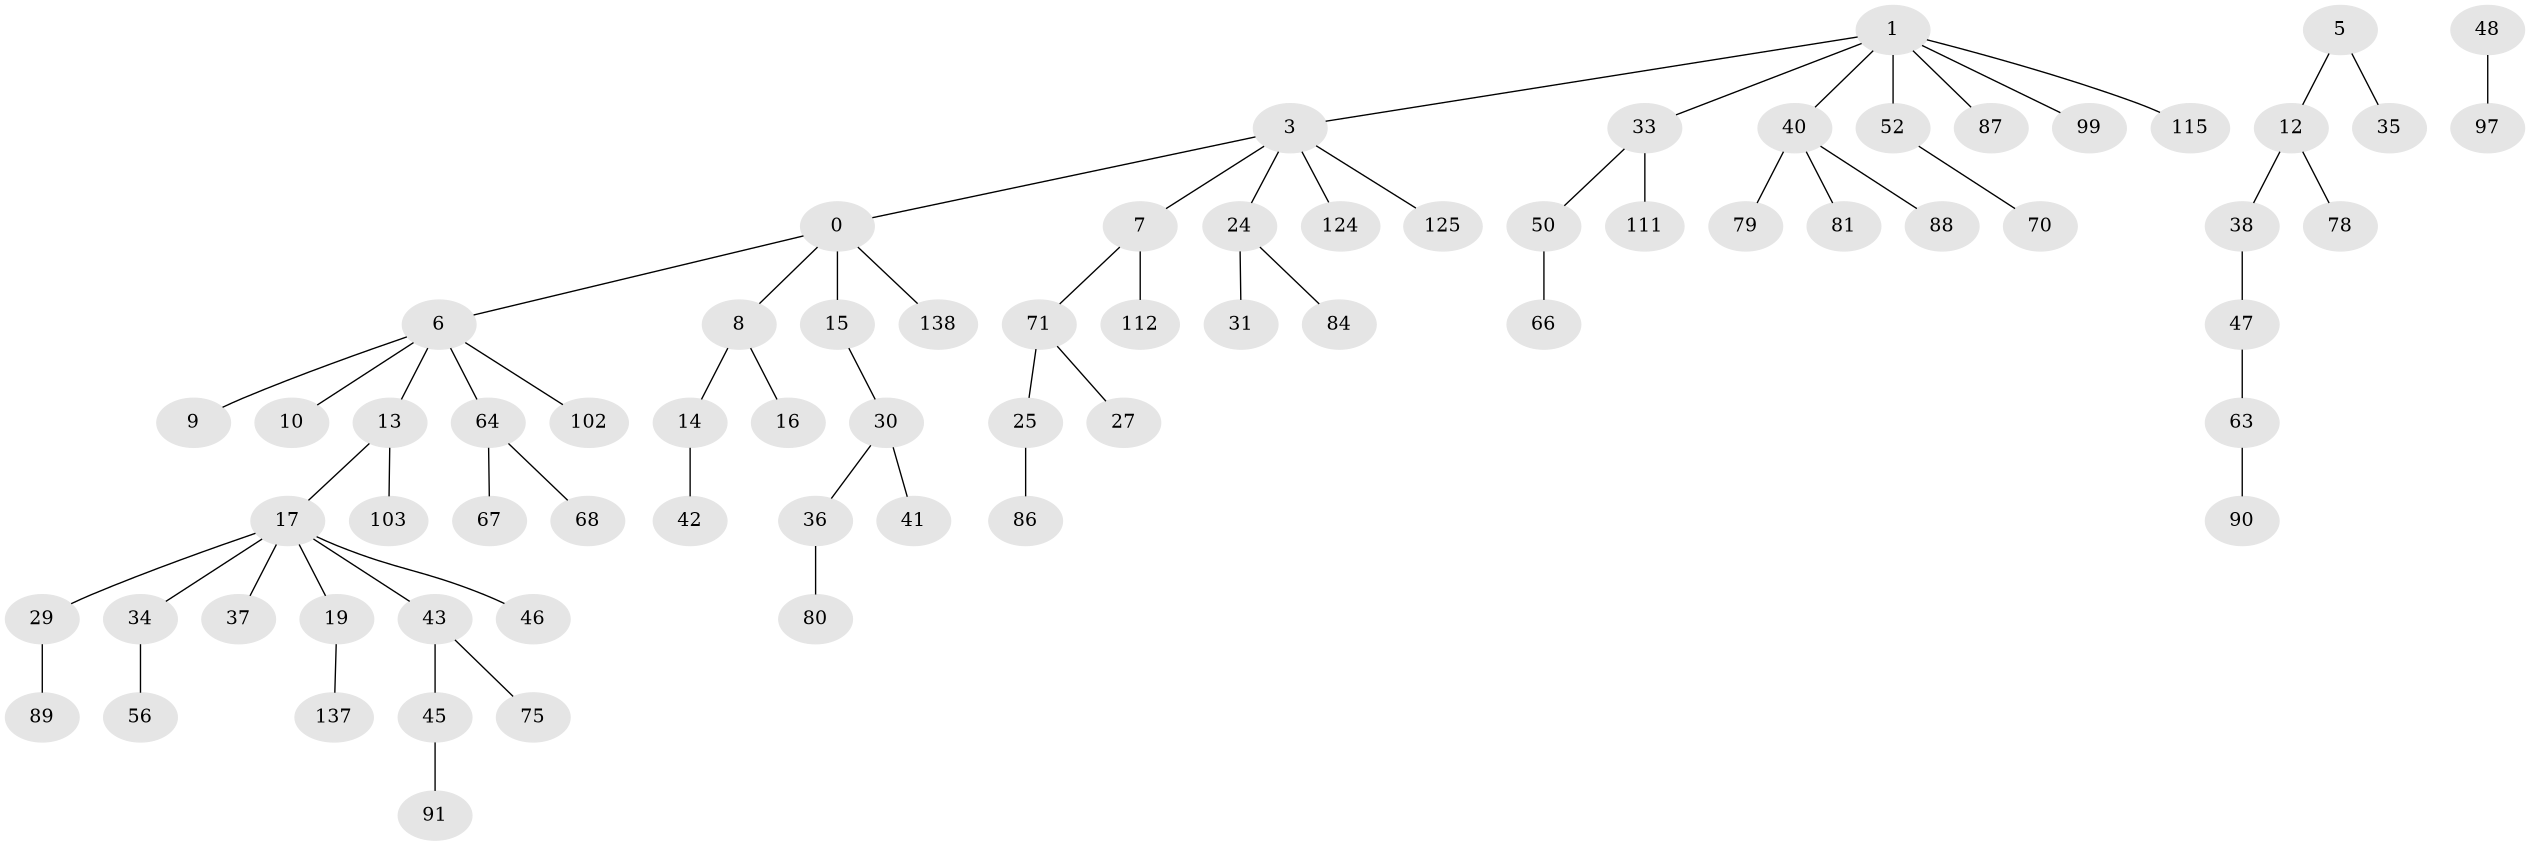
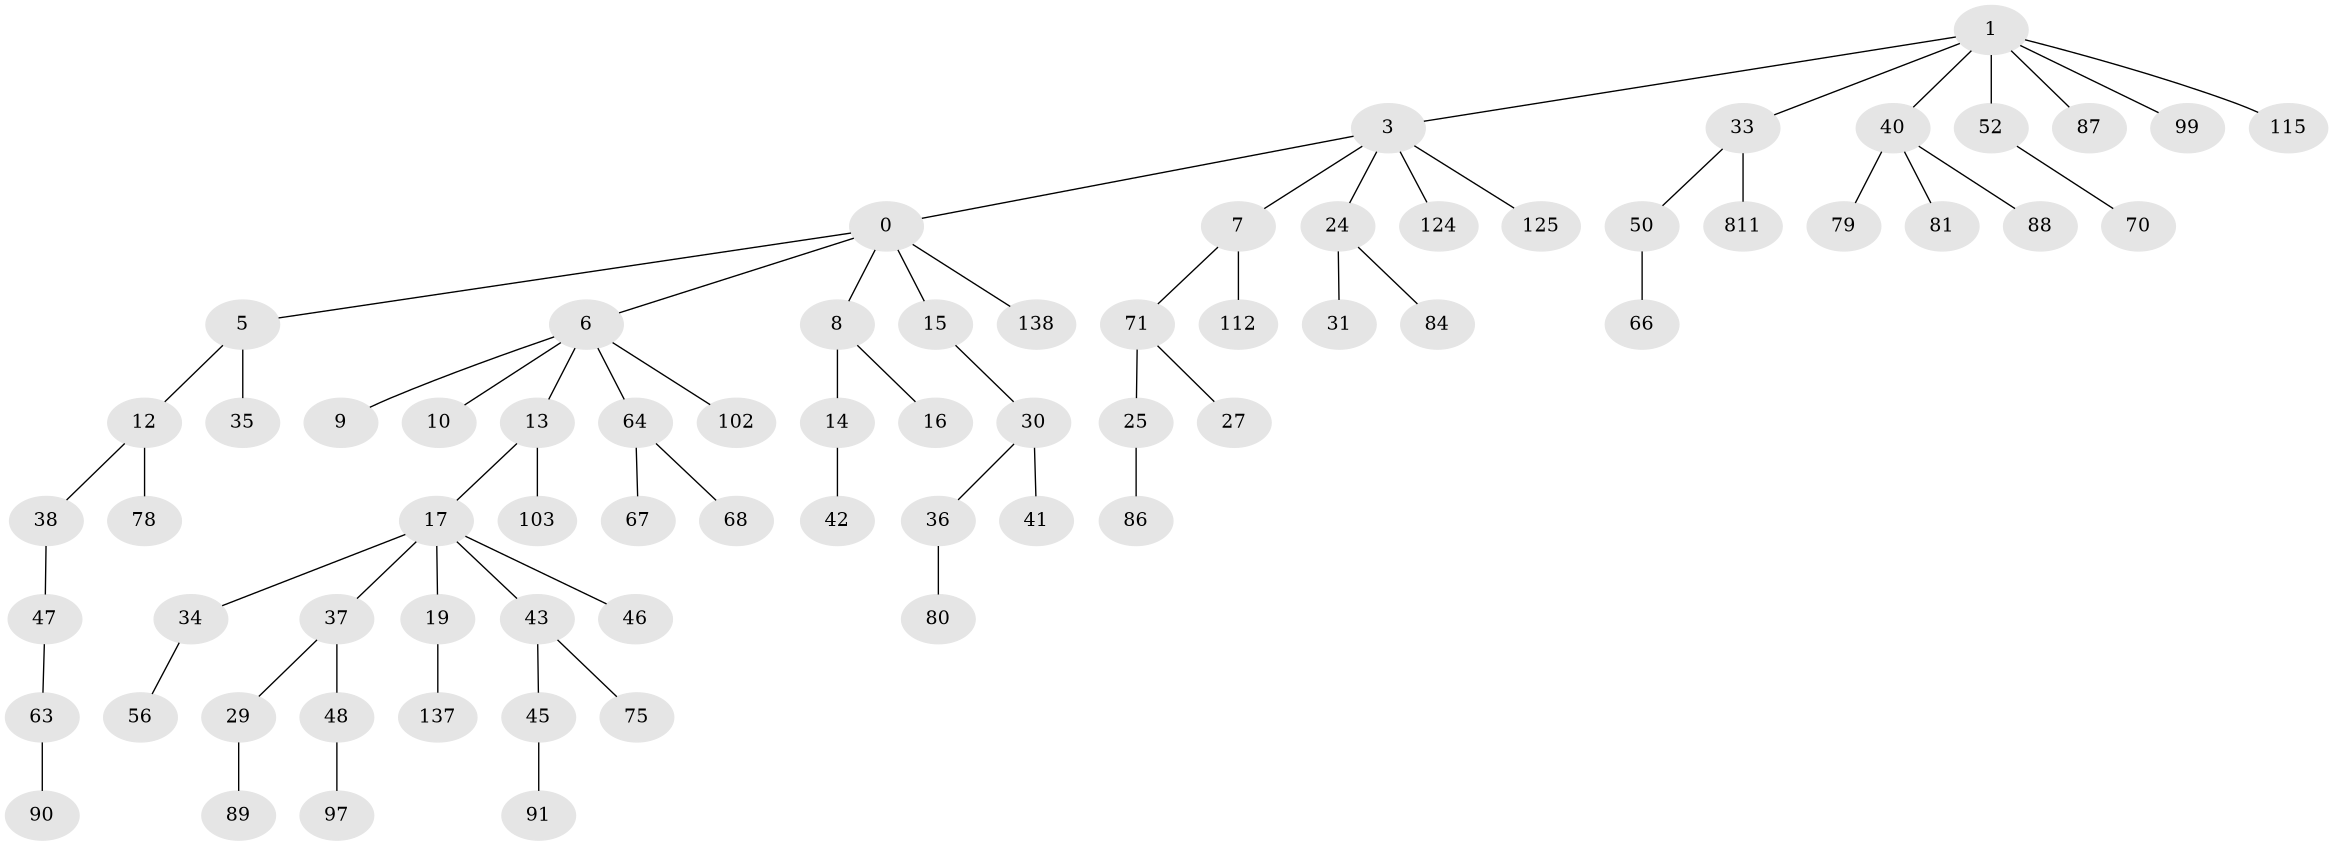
node "111": label "111" -> "811"
edge "0" -- "5": added
edge "17" -- "29": now "37" -- "29"
edge "37" -- "48": added
